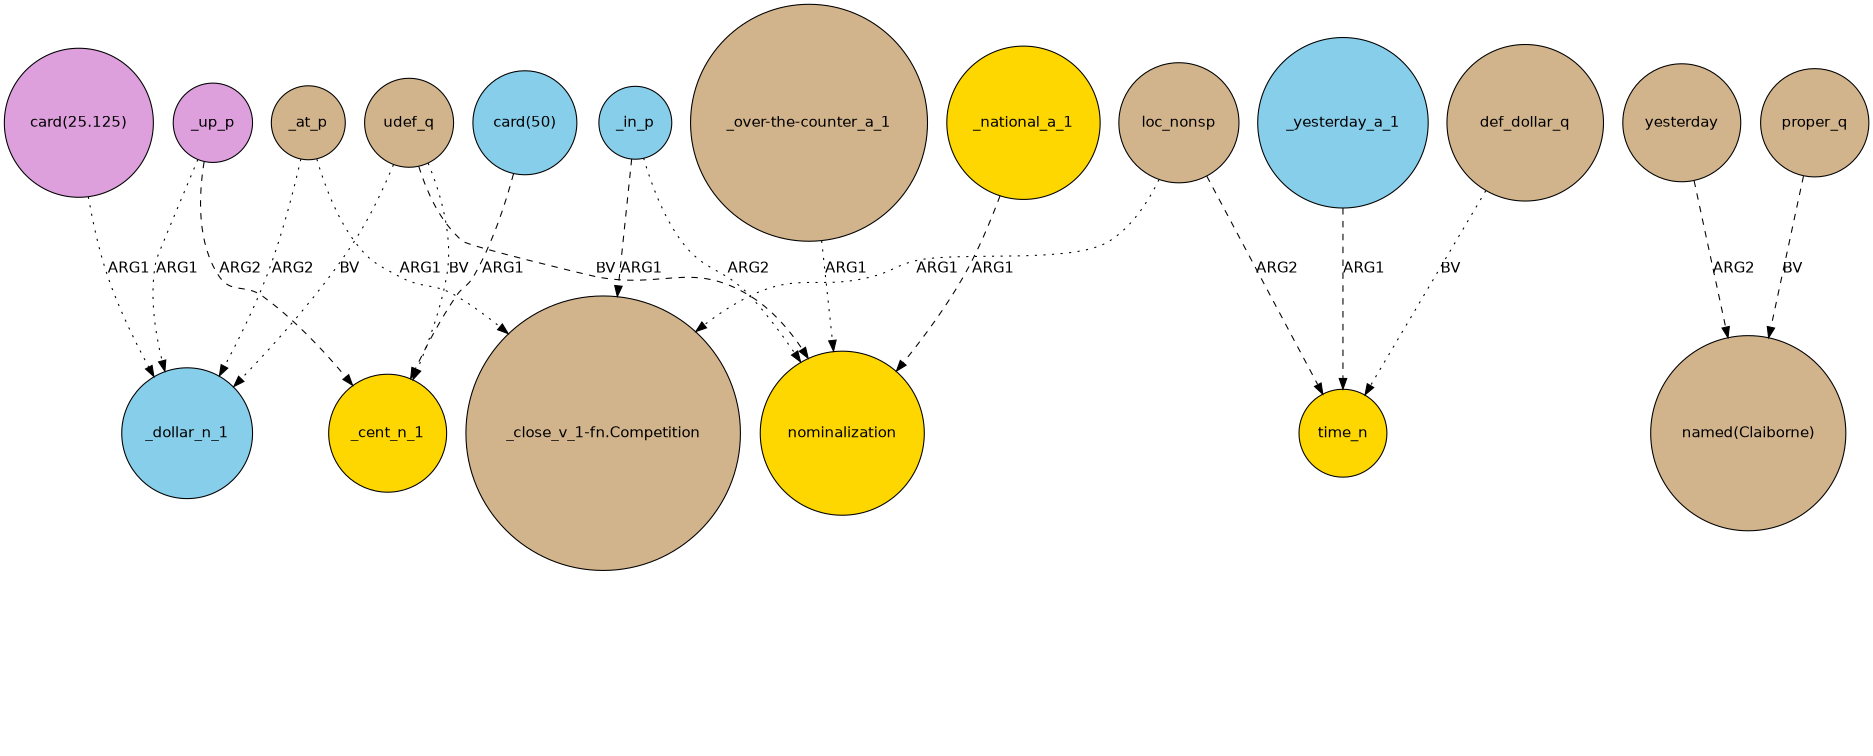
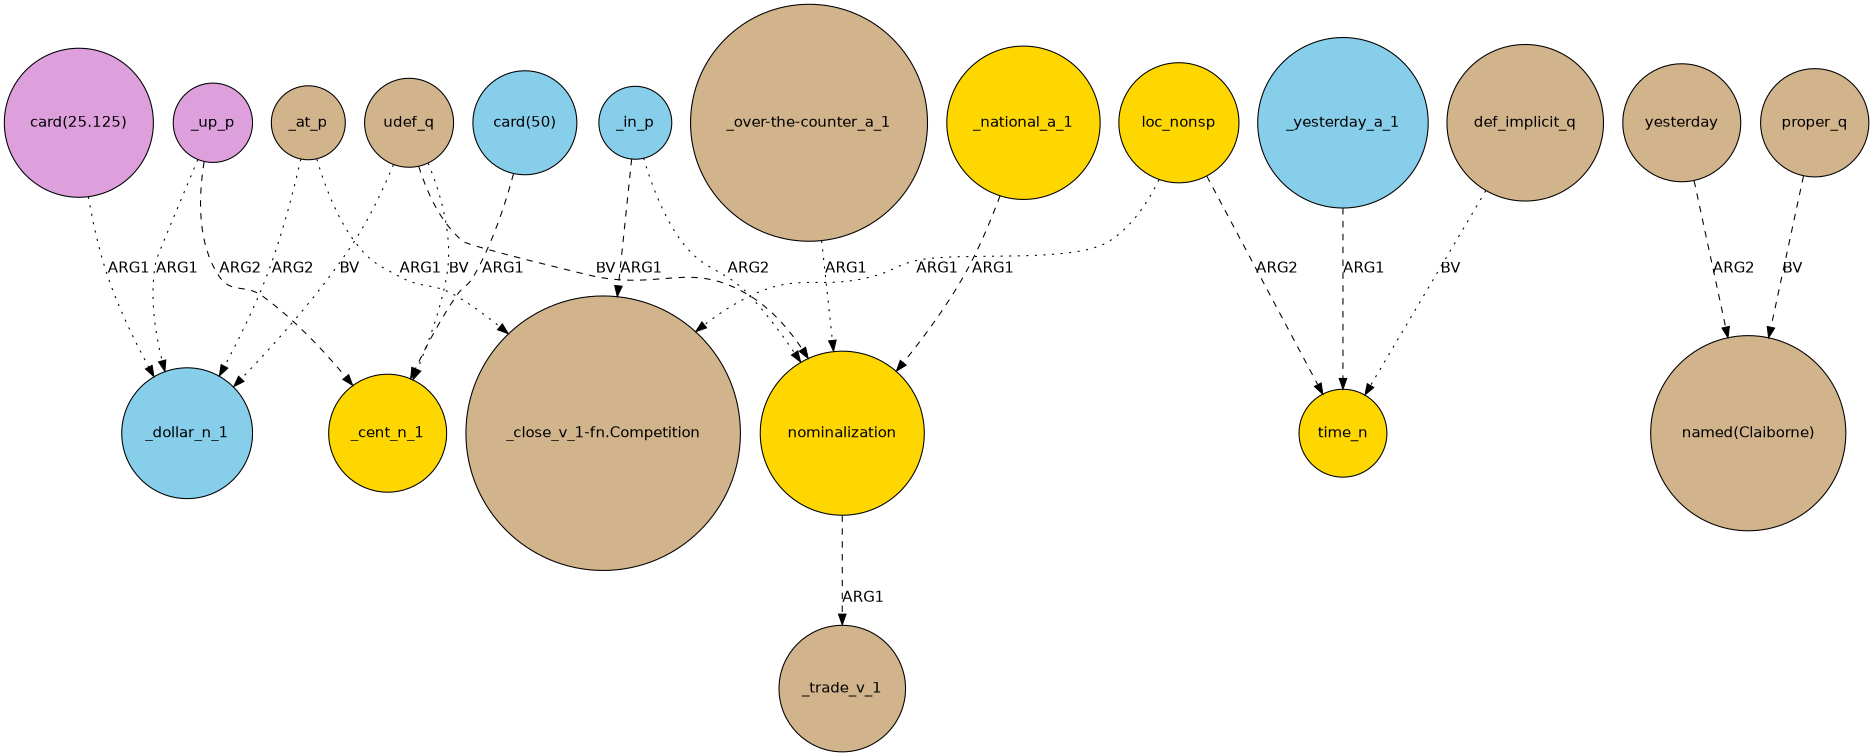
node "loc_nonsp": fillcolor tan -> gold
node "def_dollar_q": label "def_dollar_q" -> "def_implicit_q"
node "_trade_v_1": added
